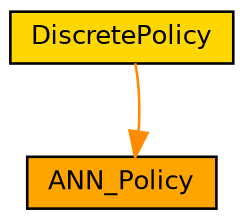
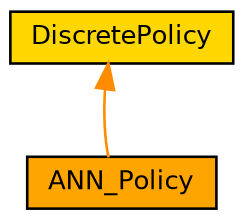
edge "DiscretePolicy" -> "ANN_Policy": reversed
